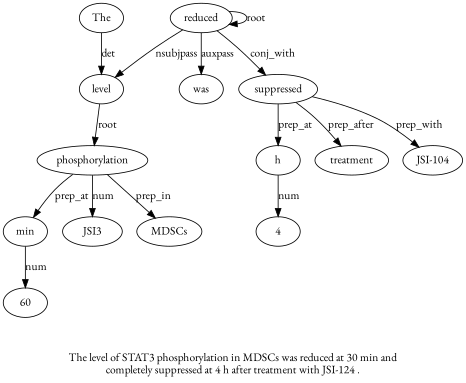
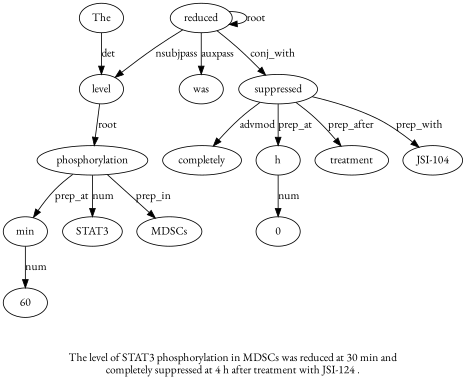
node "completely": added
node "JSI3": label "JSI3" -> "STAT3"
node "4": label "4" -> "0"
